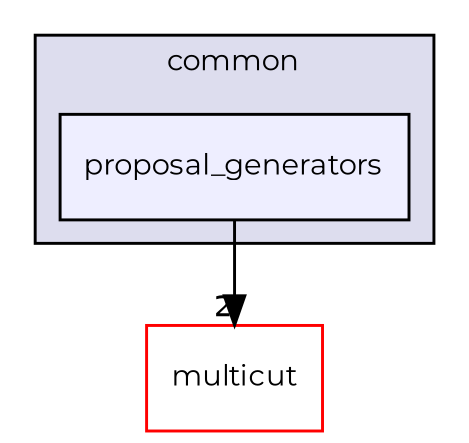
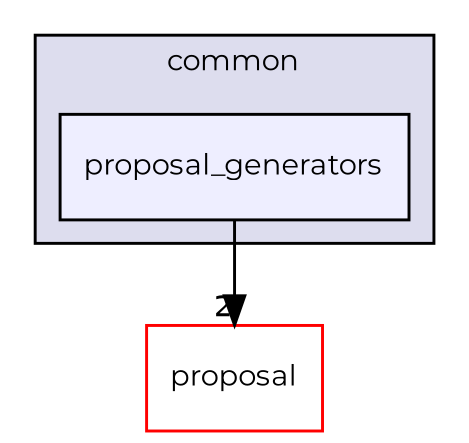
node "multicut": label "multicut" -> "proposal"
